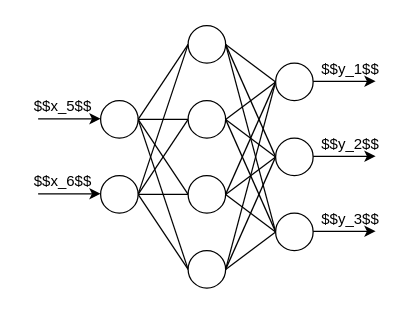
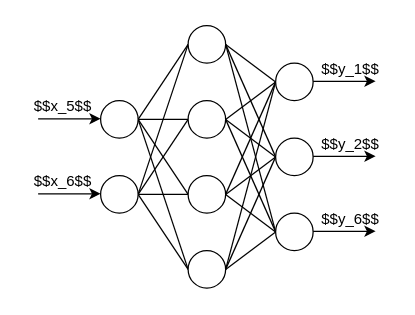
node "$$y_3$$": label "$$y_3$$" -> "$$y_6$$"
